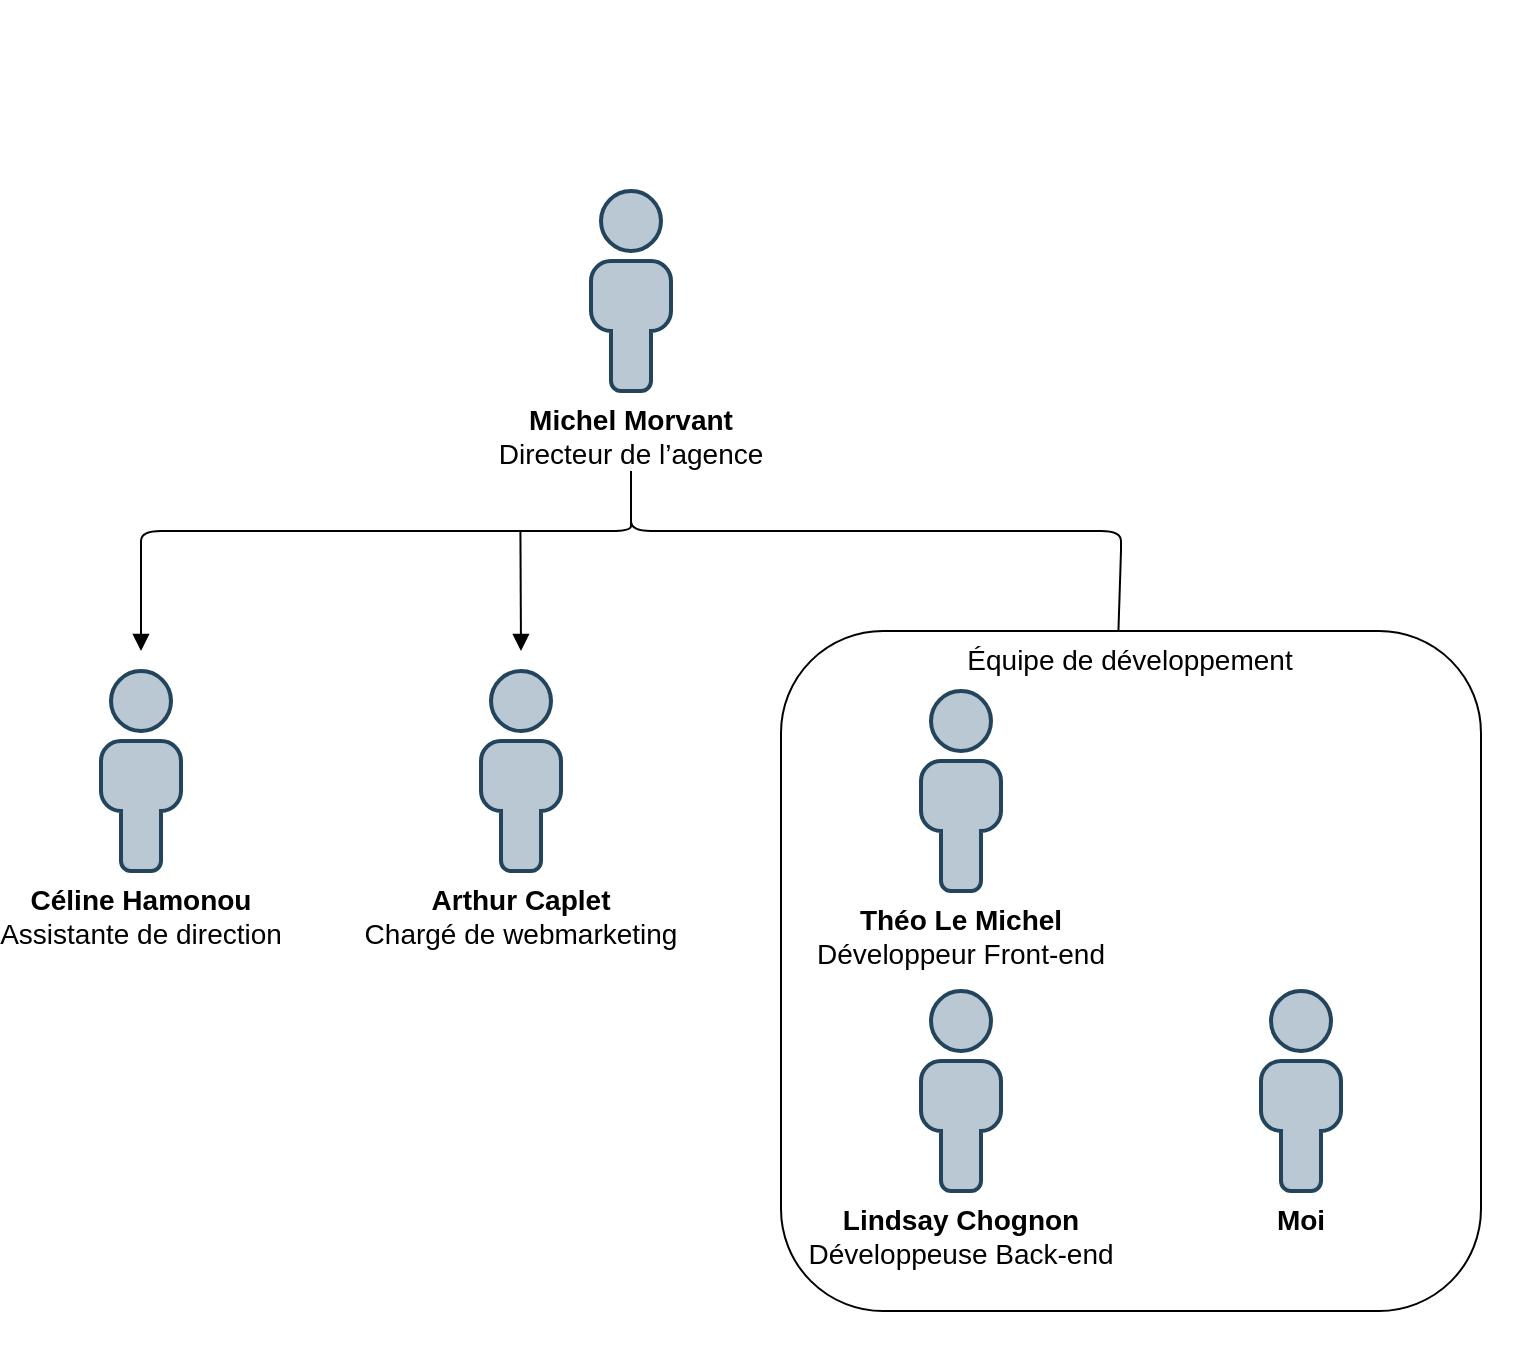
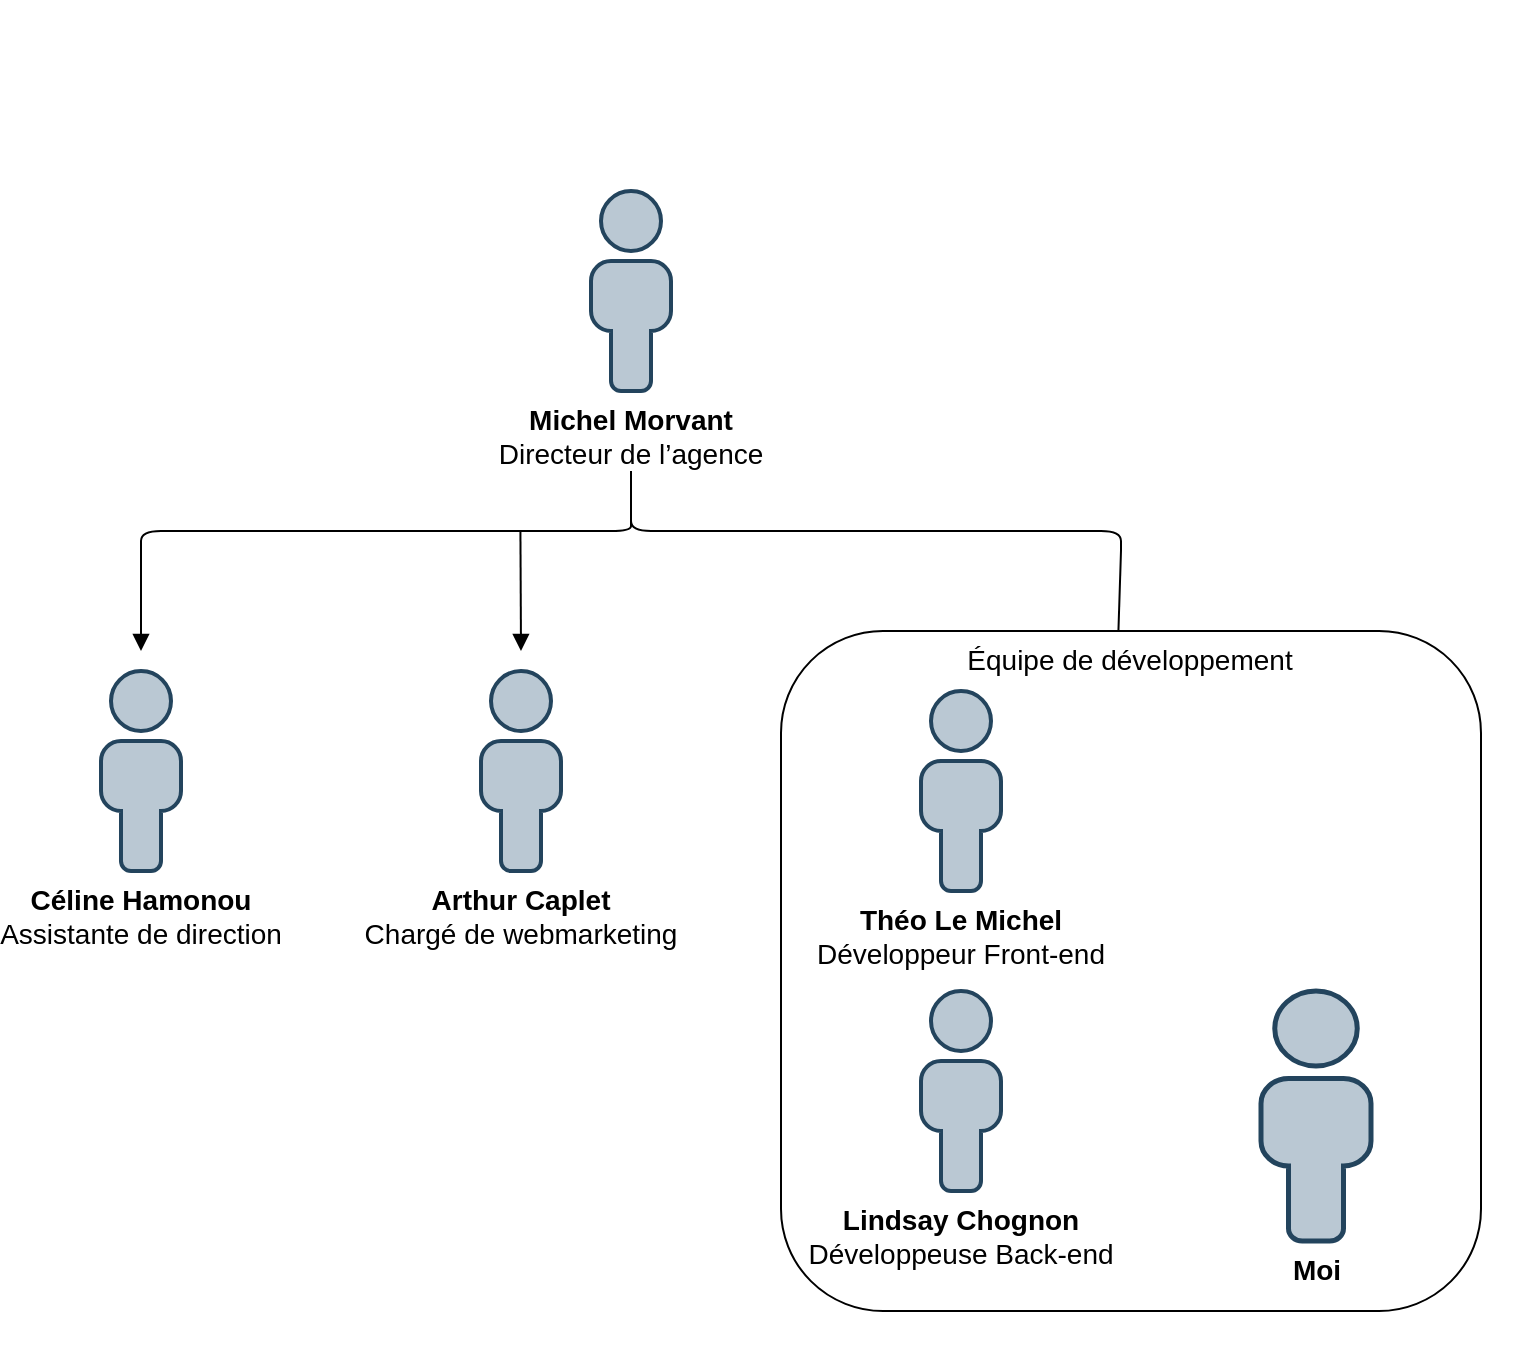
node "Moi": size 80x200 -> 110x250
